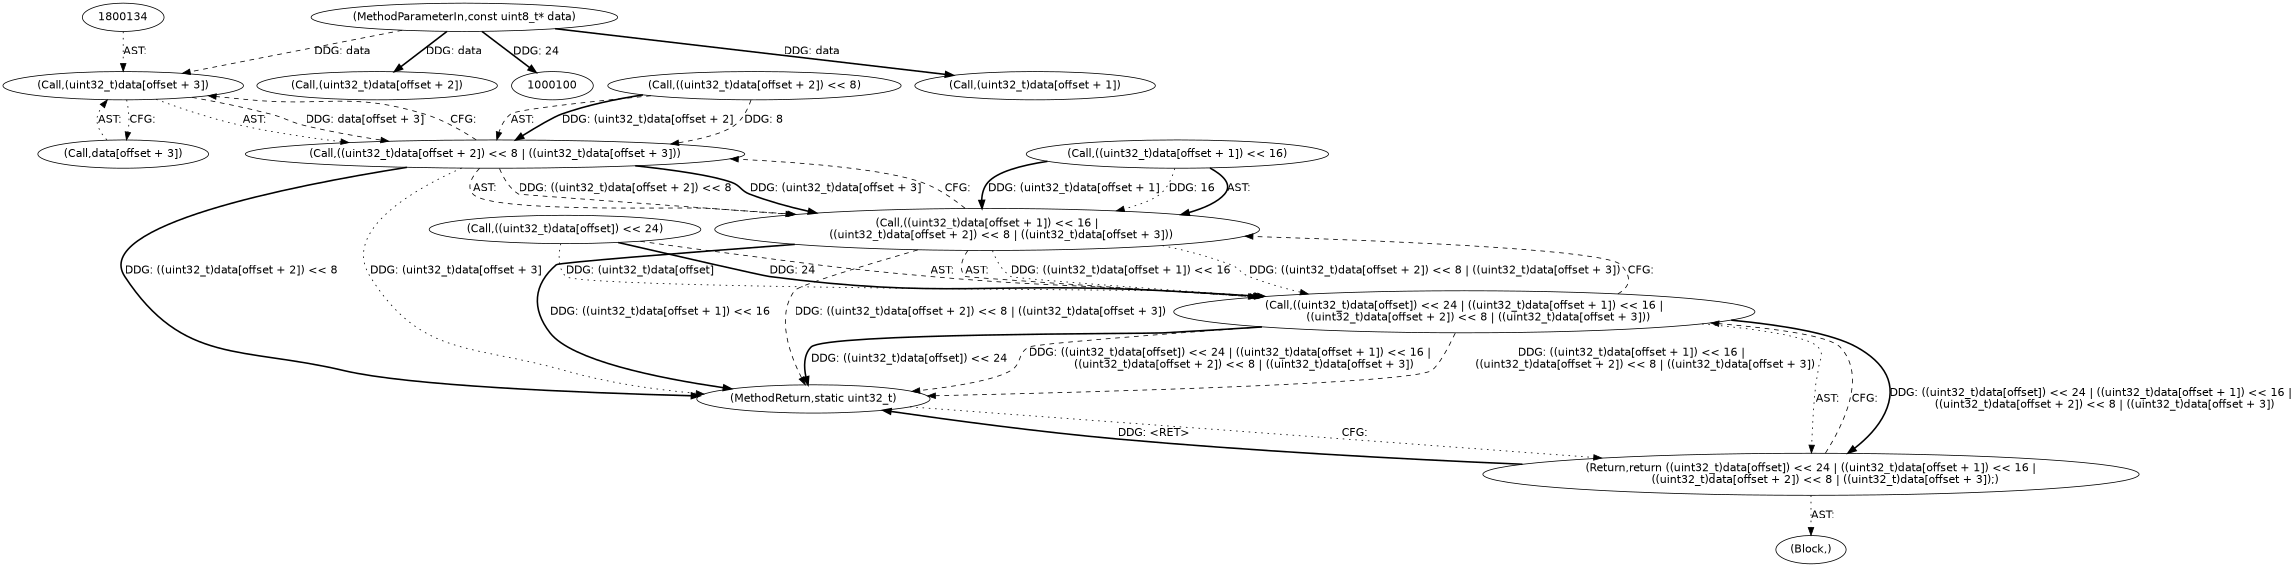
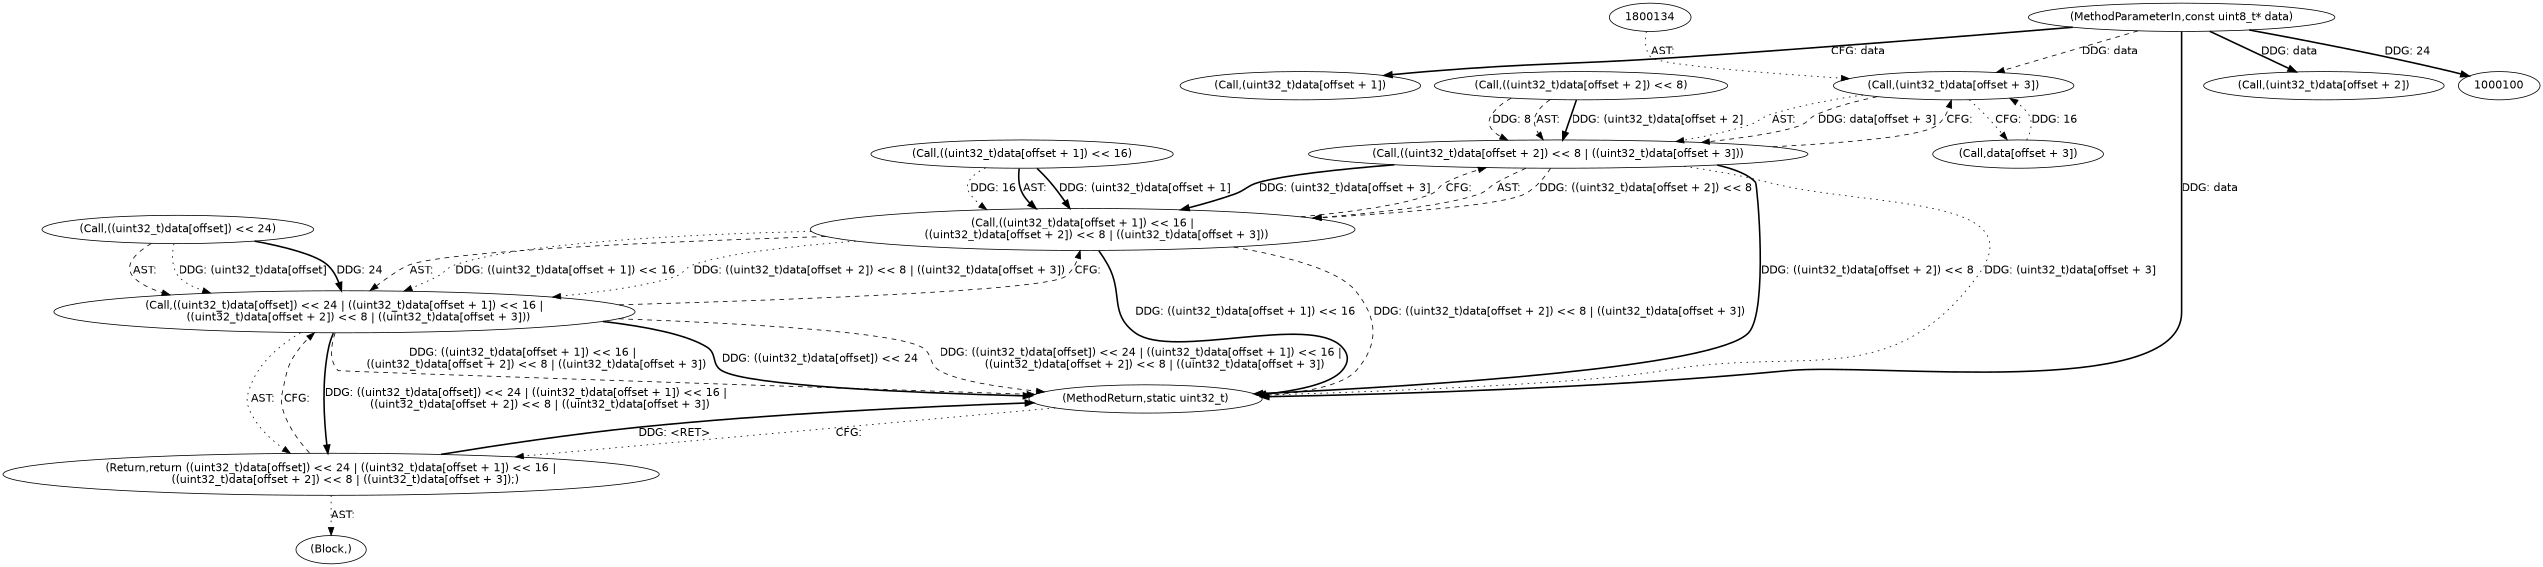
edge "(MethodParameterIn,const uint8_t* data)" -> "(Call,(uint32_t)data[offset + 1])": label "DDG: data" -> "CFG: data"
edge "(Call,data[offset + 3])" -> "(Call,(uint32_t)data[offset + 3])": label "AST: " -> "DDG: 16"
edge "(MethodParameterIn,const uint8_t* data)" -> "(MethodReturn,static uint32_t)": added, label "DDG: data"
